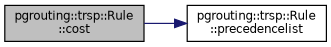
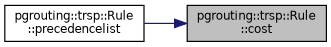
edge "pgrouting::trsp::Rule ::cost" -> "pgrouting::trsp::Rule ::precedencelist": reversed
